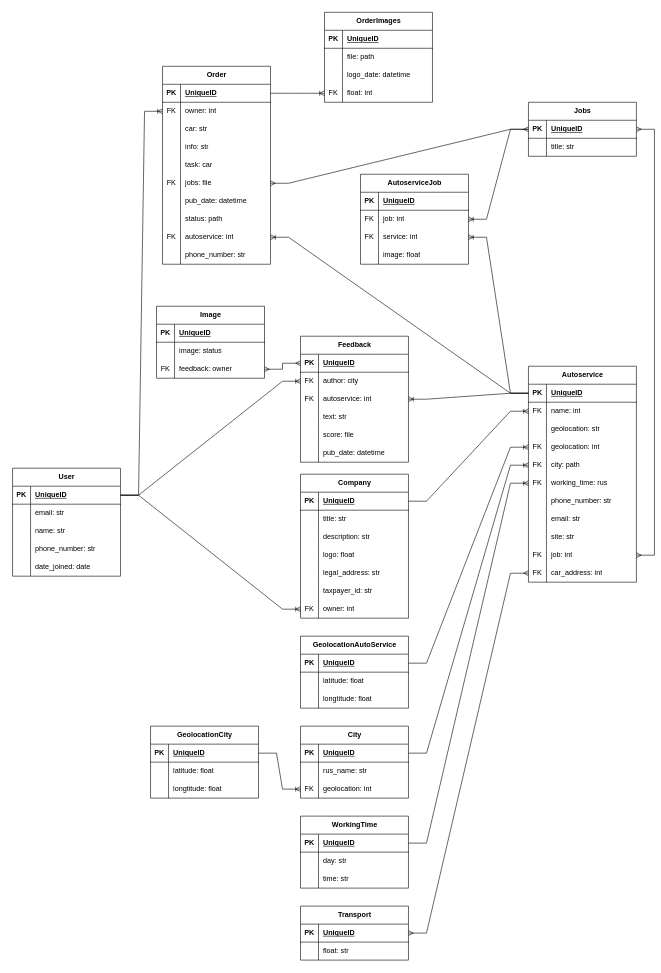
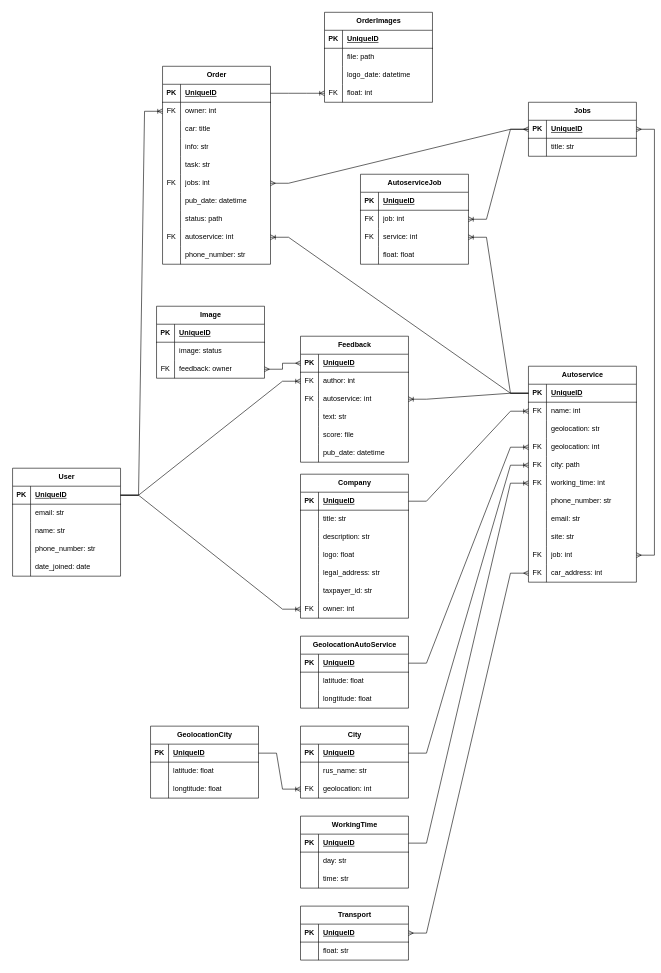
node "car: str": label "car: str" -> "car: title"
node "task: car": label "task: car" -> "task: str"
node "jobs: file": label "jobs: file" -> "jobs: int"
node "image: float": label "image: float" -> "float: float"
node "author: city": label "author: city" -> "author: int"
node "working_time: rus": label "working_time: rus" -> "working_time: int"
